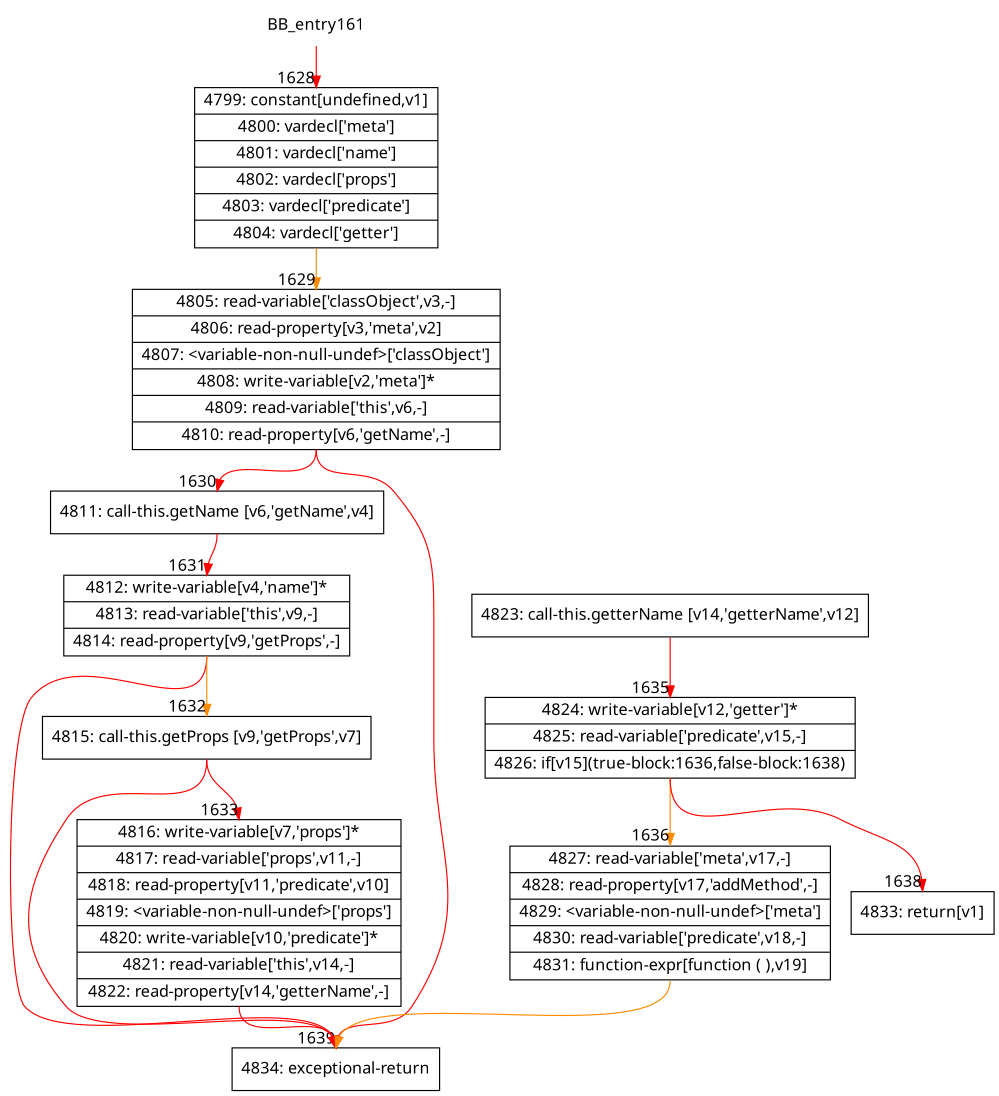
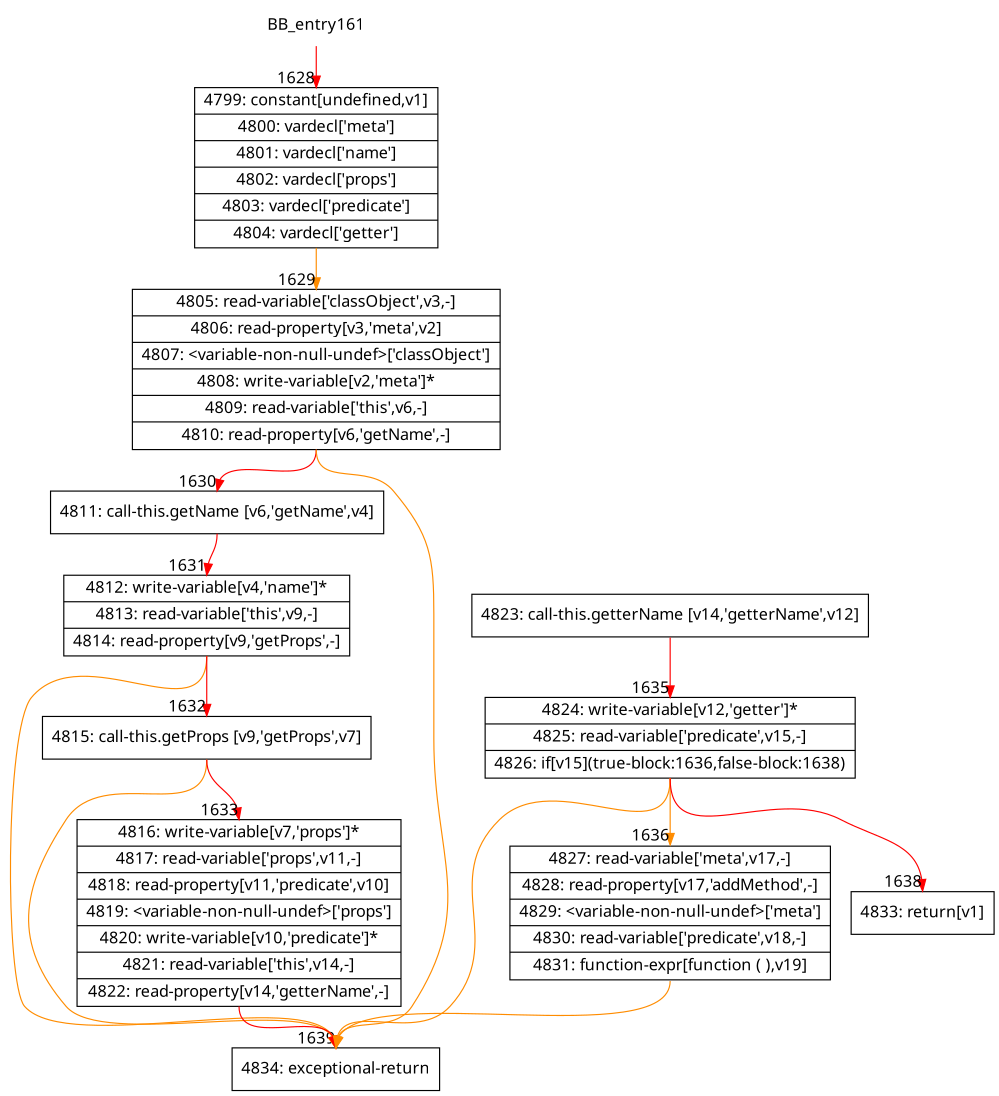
edge "4812: write-variable[v4,'name']*" -> "4815: call-this.getProps [v9,'getProps',v7]": color darkorange -> red
edge "4805: read-variable['classObject',v3,-]" -> "4834: exceptional-return": color red -> darkorange
edge "4824: write-variable[v12,'getter']*" -> "4834: exceptional-return": added
edge "4812: write-variable[v4,'name']*" -> "4834: exceptional-return": color red -> darkorange
edge "4815: call-this.getProps [v9,'getProps',v7]" -> "4834: exceptional-return": color red -> darkorange
